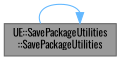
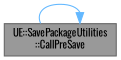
node "UE::SavePackageUtilities ::SavePackageUtilities": label "UE::SavePackageUtilities ::SavePackageUtilities" -> "UE::SavePackageUtilities ::CallPreSave"
